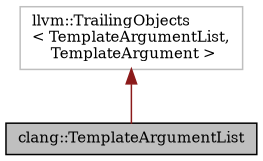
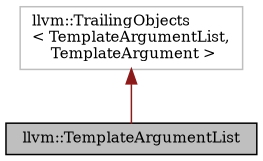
node "clang::TemplateArgumentList": label "clang::TemplateArgumentList" -> "llvm::TemplateArgumentList"
